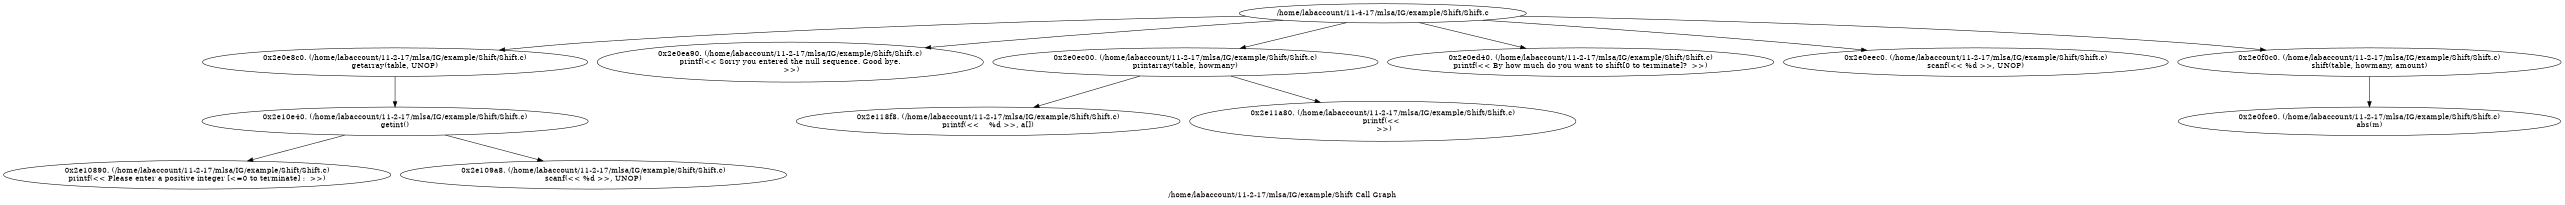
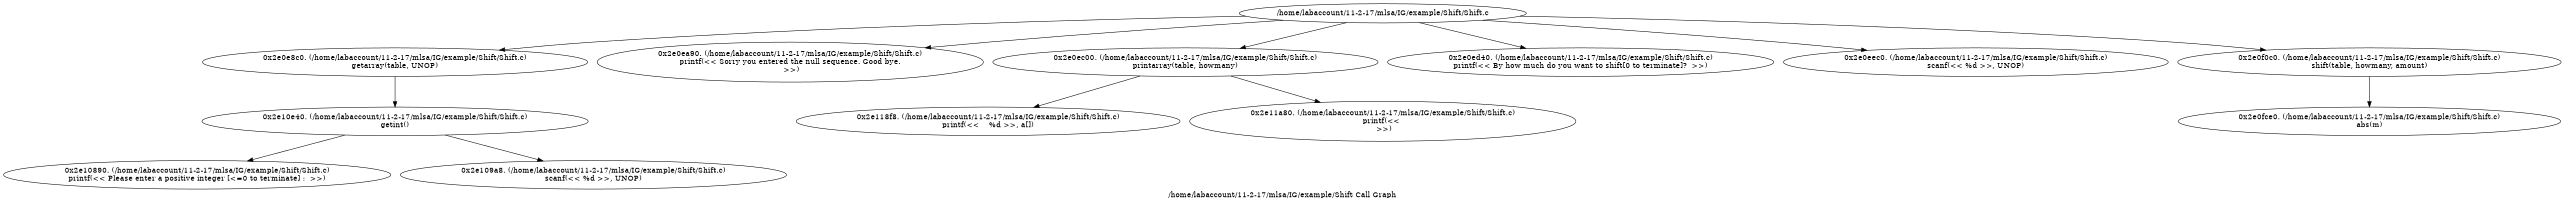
node "/home/labaccount/11-4-17/mlsa/IG/example/Shift/Shift.c": label "/home/labaccount/11-4-17/mlsa/IG/example/Shift/Shift.c" -> "/home/labaccount/11-2-17/mlsa/IG/example/Shift/Shift.c"
